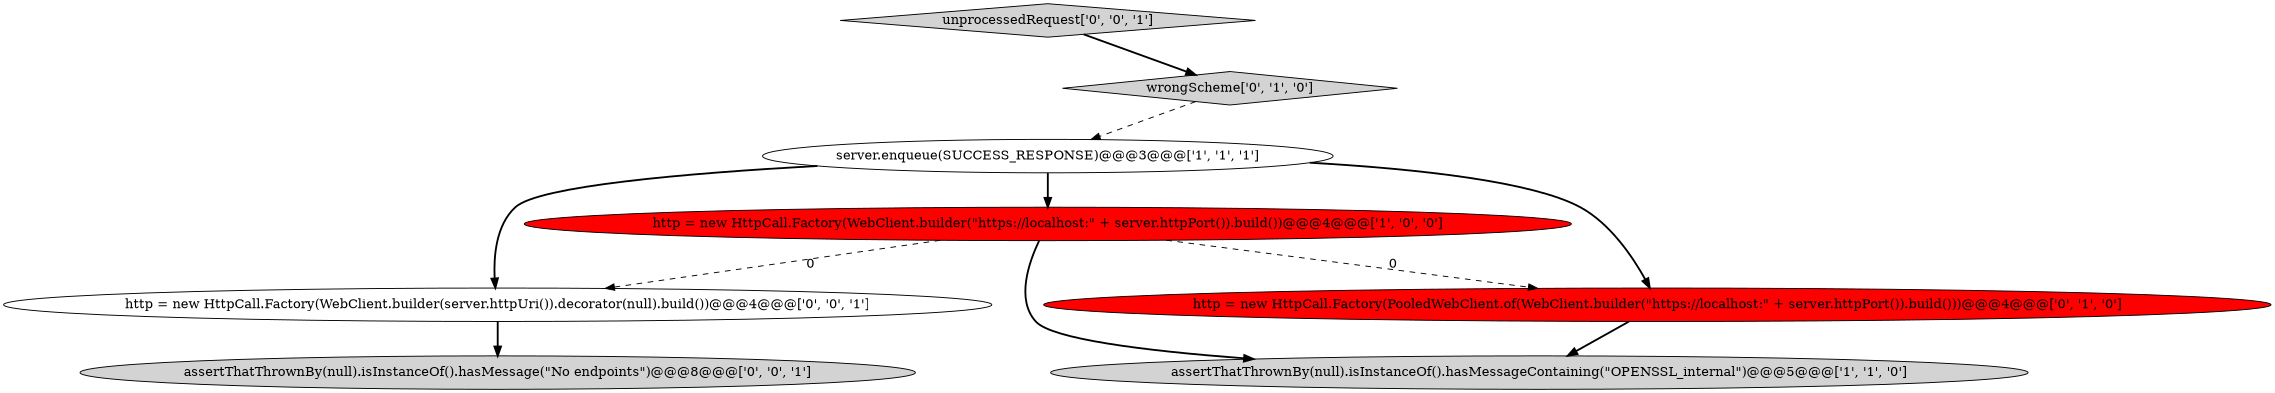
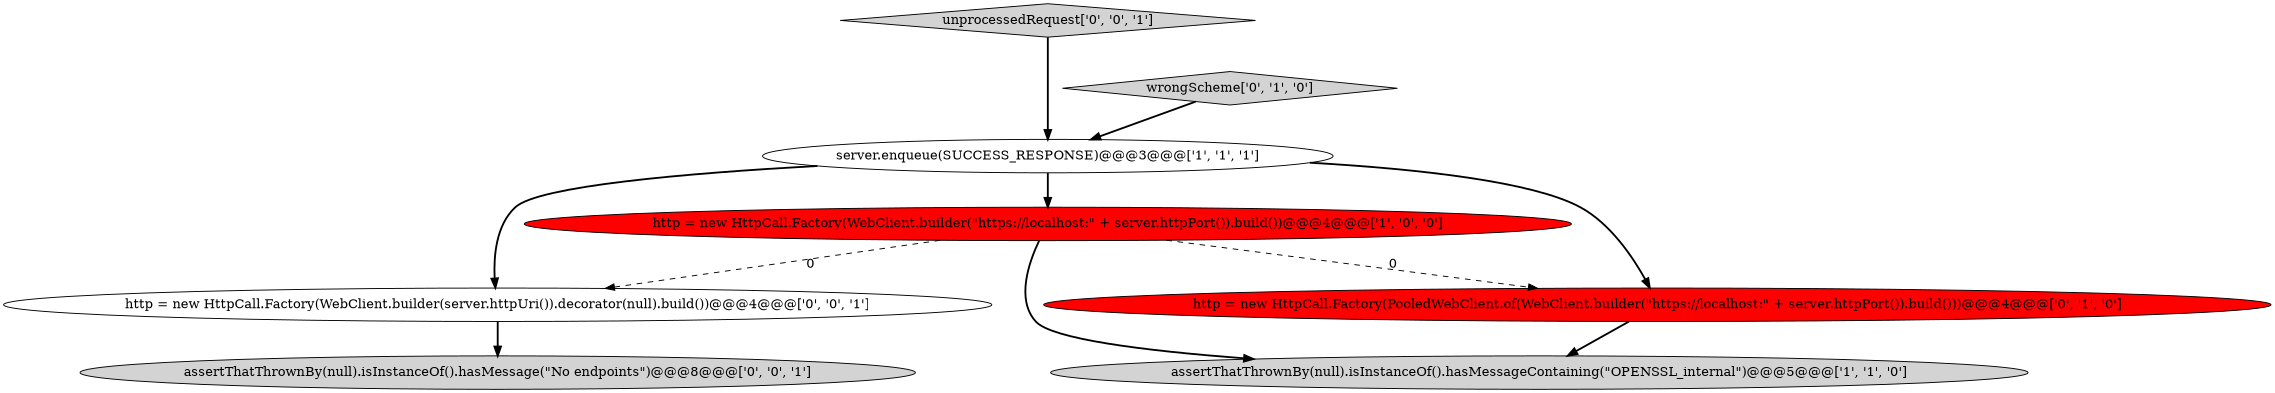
edge "unprocessedRequest['0', '0', '1']" -> "wrongScheme['0', '1', '0']": now "unprocessedRequest['0', '0', '1']" -> "server.enqueue(SUCCESS_RESPONSE)@@@3@@@['1', '1', '1']"
edge "wrongScheme['0', '1', '0']" -> "server.enqueue(SUCCESS_RESPONSE)@@@3@@@['1', '1', '1']": style dashed -> bold
